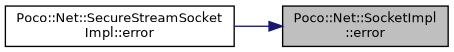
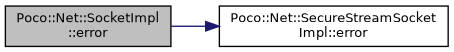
edge "Poco::Net::SecureStreamSocket Impl::error" -> "Poco::Net::SocketImpl ::error": reversed
